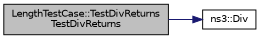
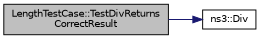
node "LengthTestCase::TestDivReturns TestDivReturns": label "LengthTestCase::TestDivReturns TestDivReturns" -> "LengthTestCase::TestDivReturns CorrectResult"
